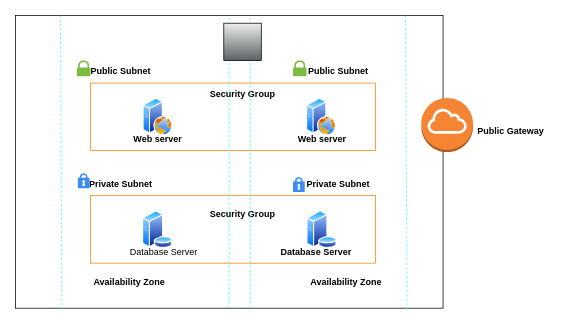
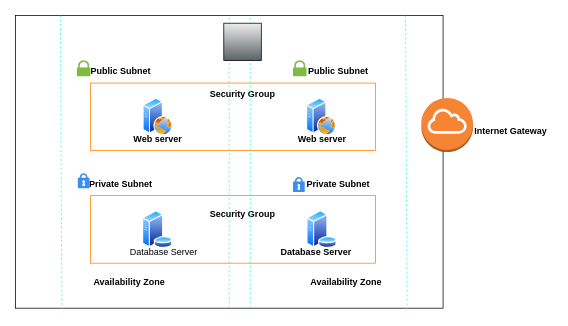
node "Public Gateway": label "Public Gateway" -> "Internet Gateway"
